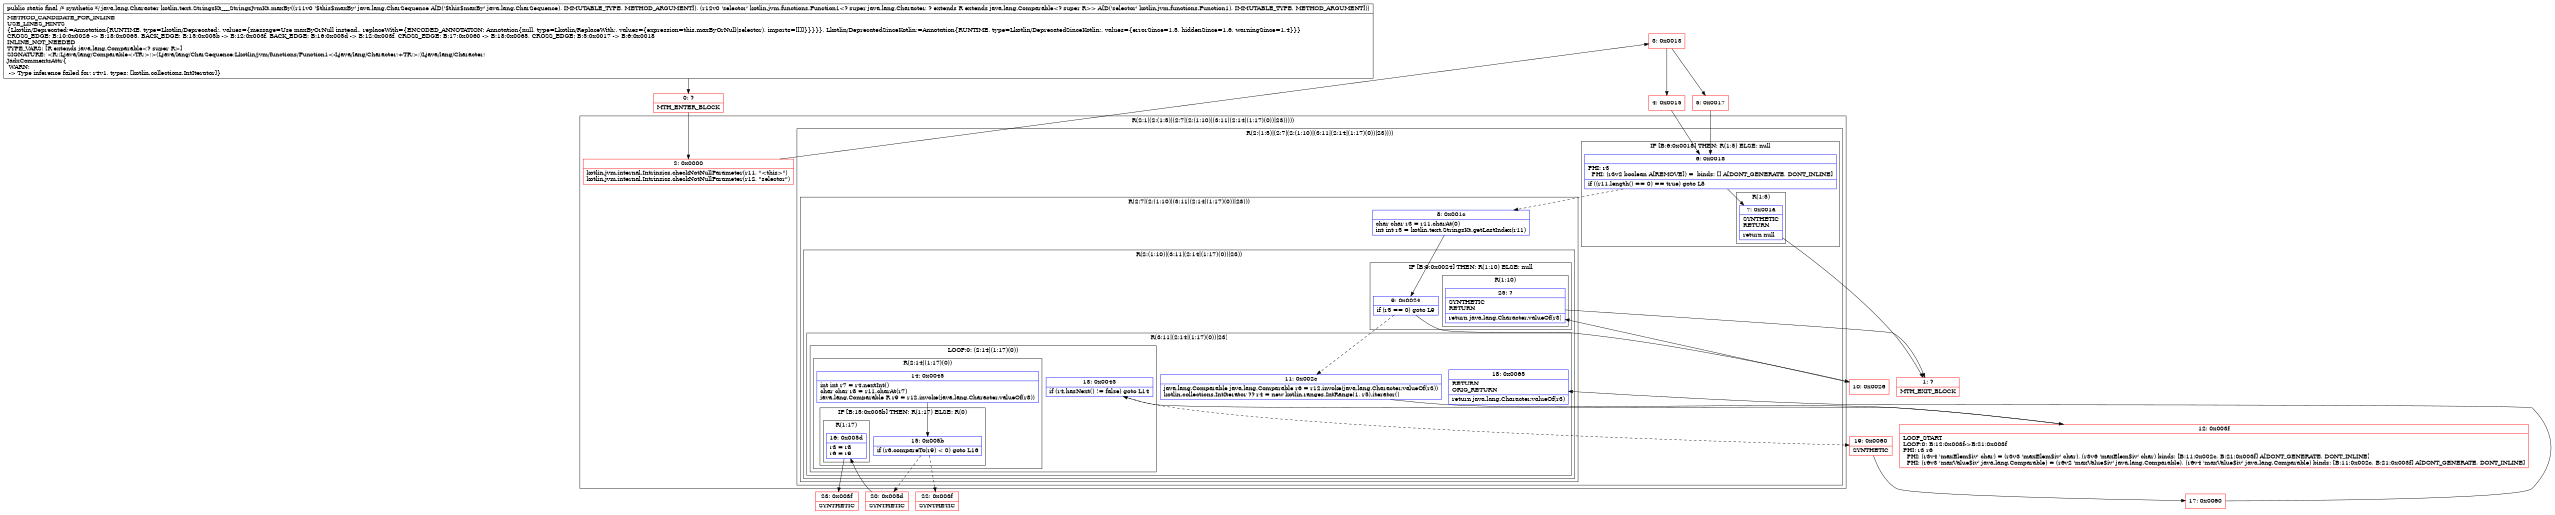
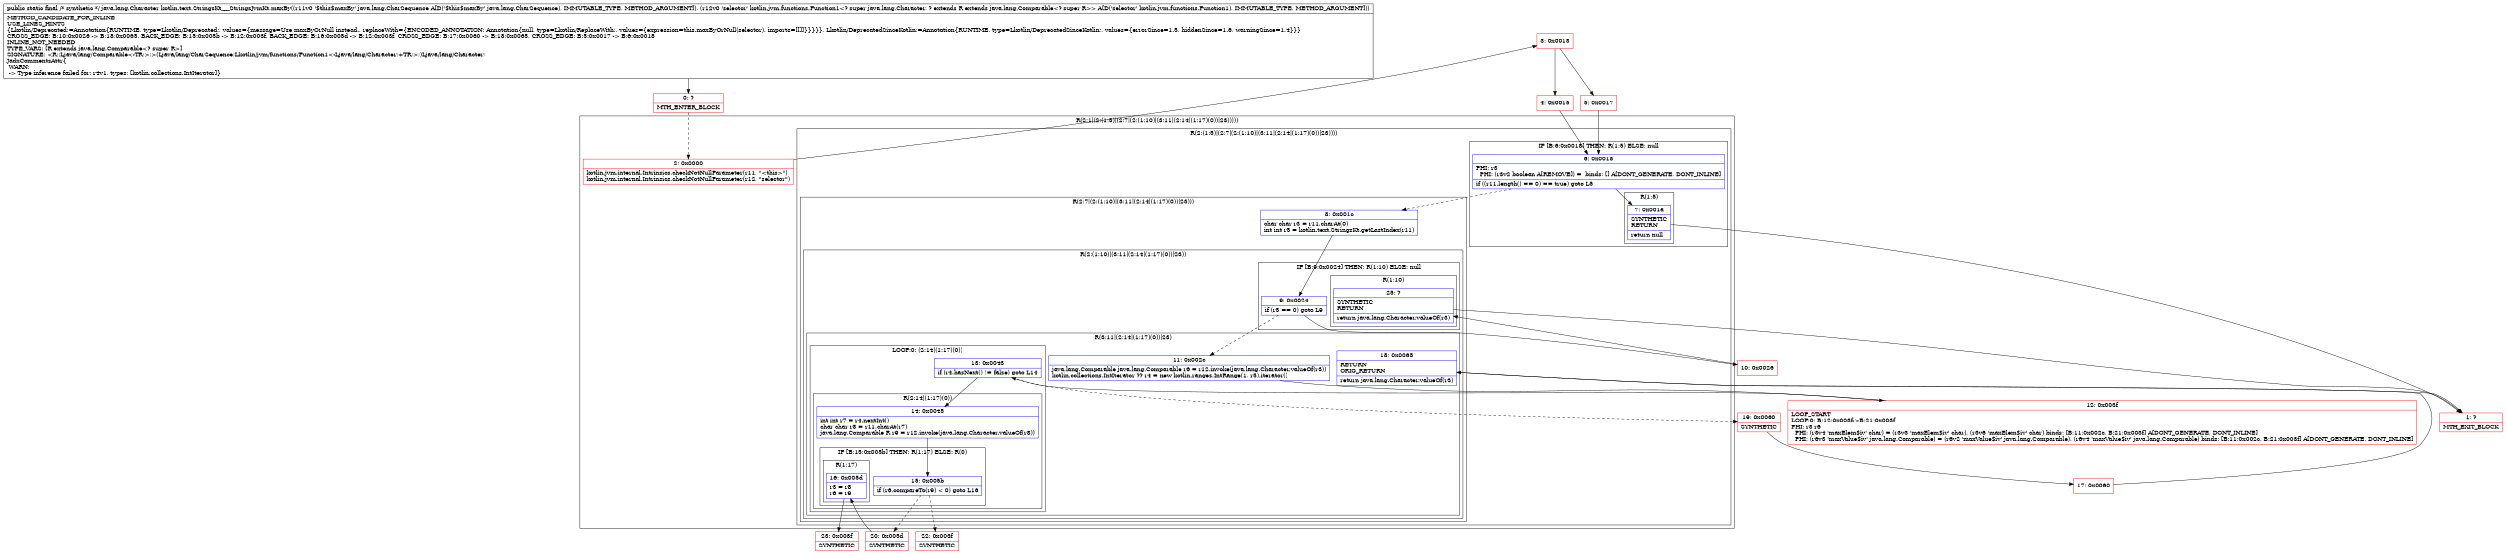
edge "0: ?" -> "2: 0x0000": style solid -> dashed
edge "18: 0x0065" -> "1: ?": added
edge "13: 0x0043" -> "14: 0x0045": added
